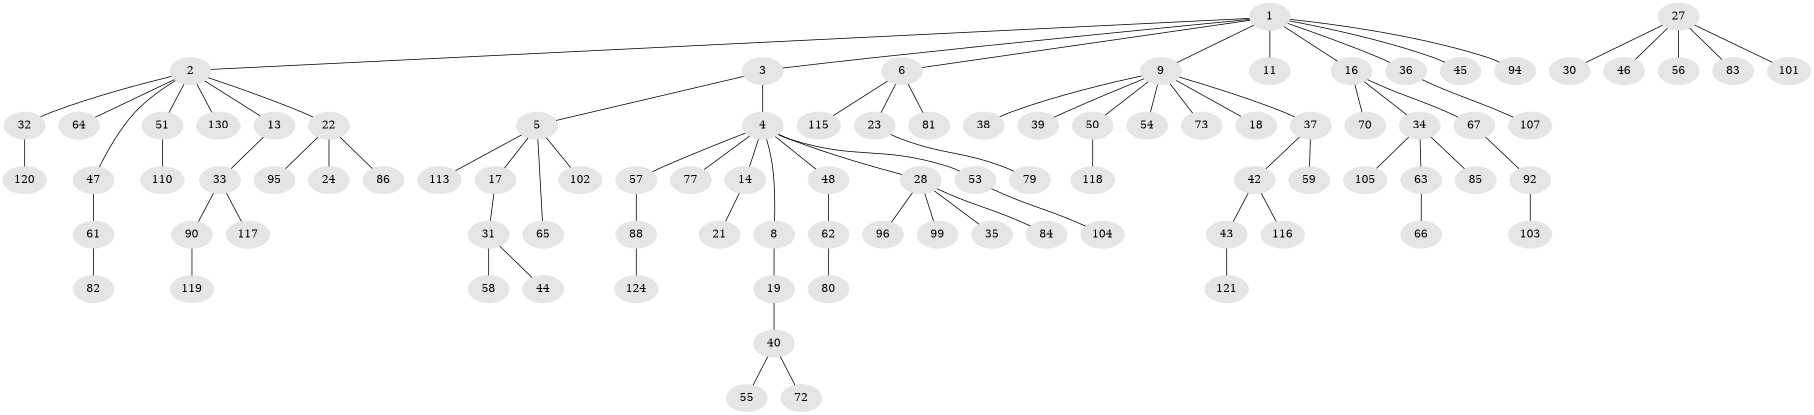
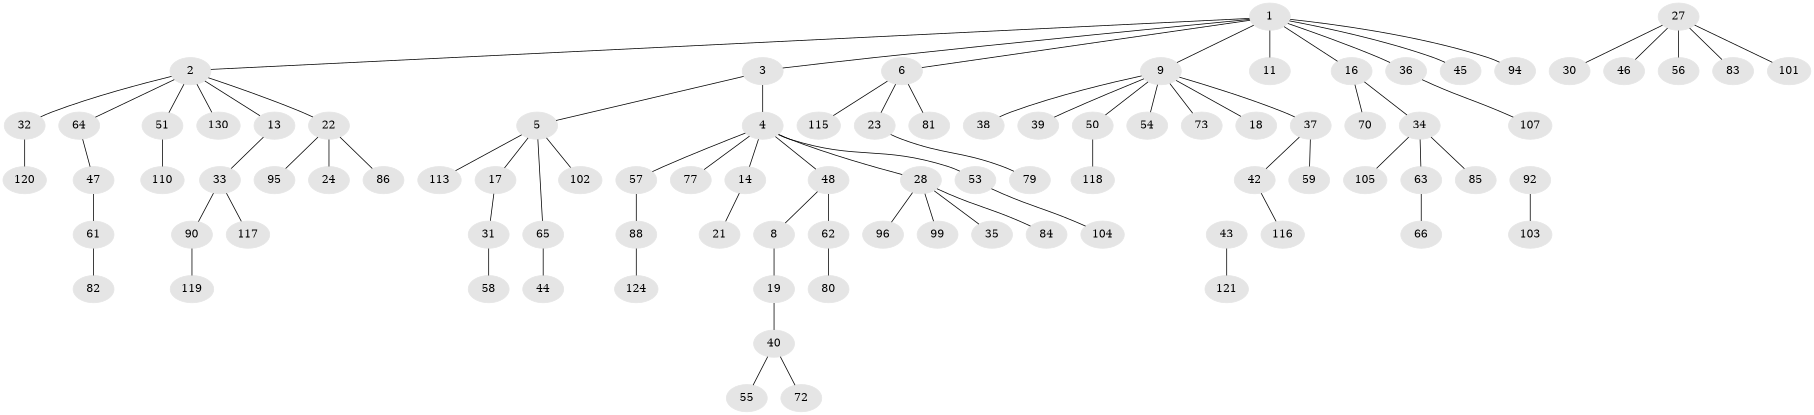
edge "2" -- "47": now "64" -- "47"
node "67": removed
edge "4" -- "8": now "48" -- "8"
edge "42" -- "43": removed
edge "31" -- "44": now "65" -- "44"
